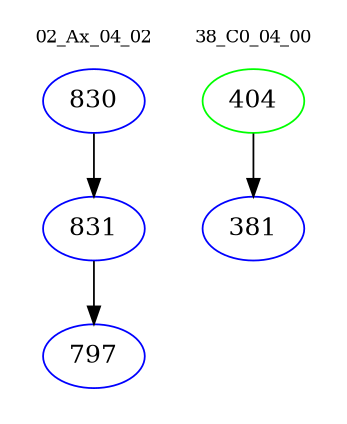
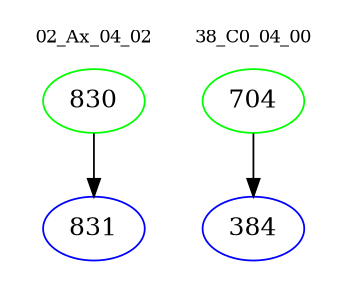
node "830": color blue -> green
node "404": label "404" -> "704"
node "381": label "381" -> "384"
node "797": removed
